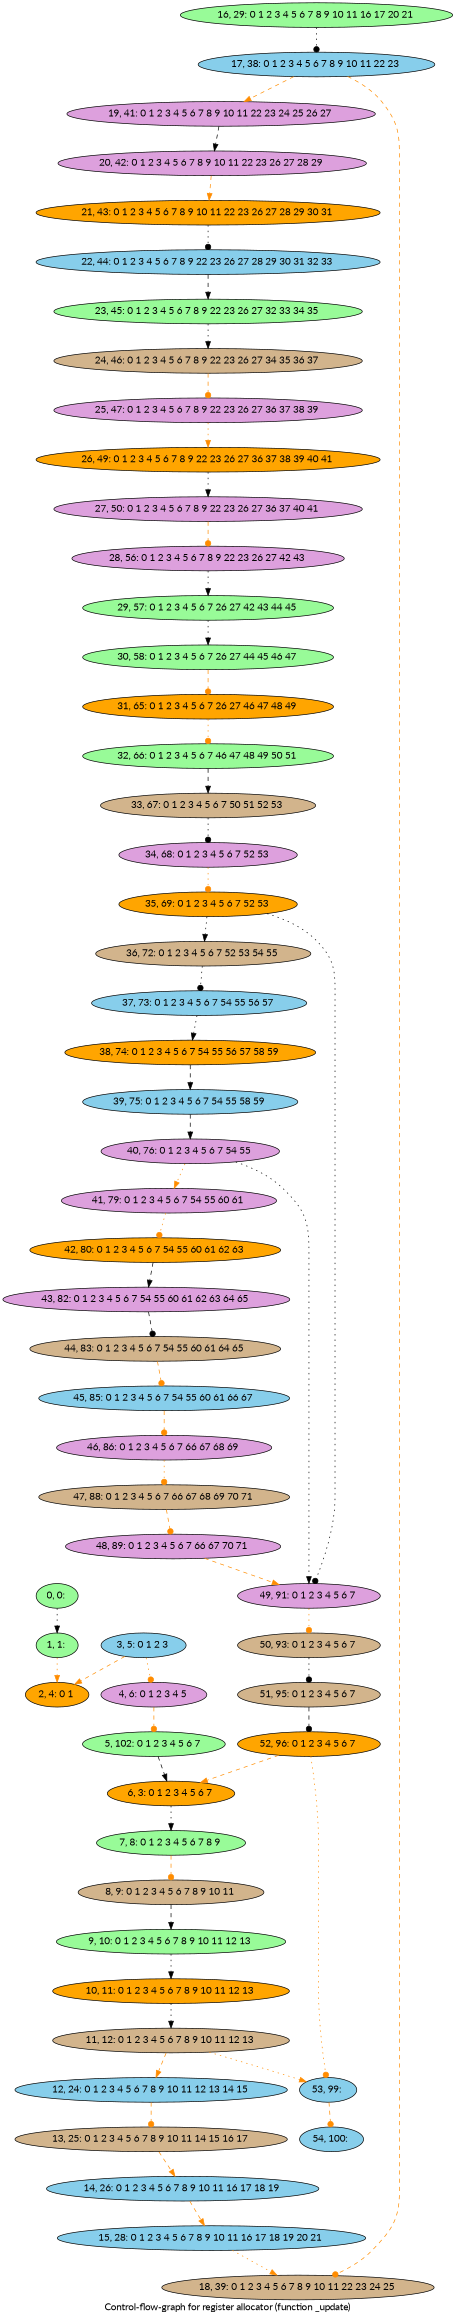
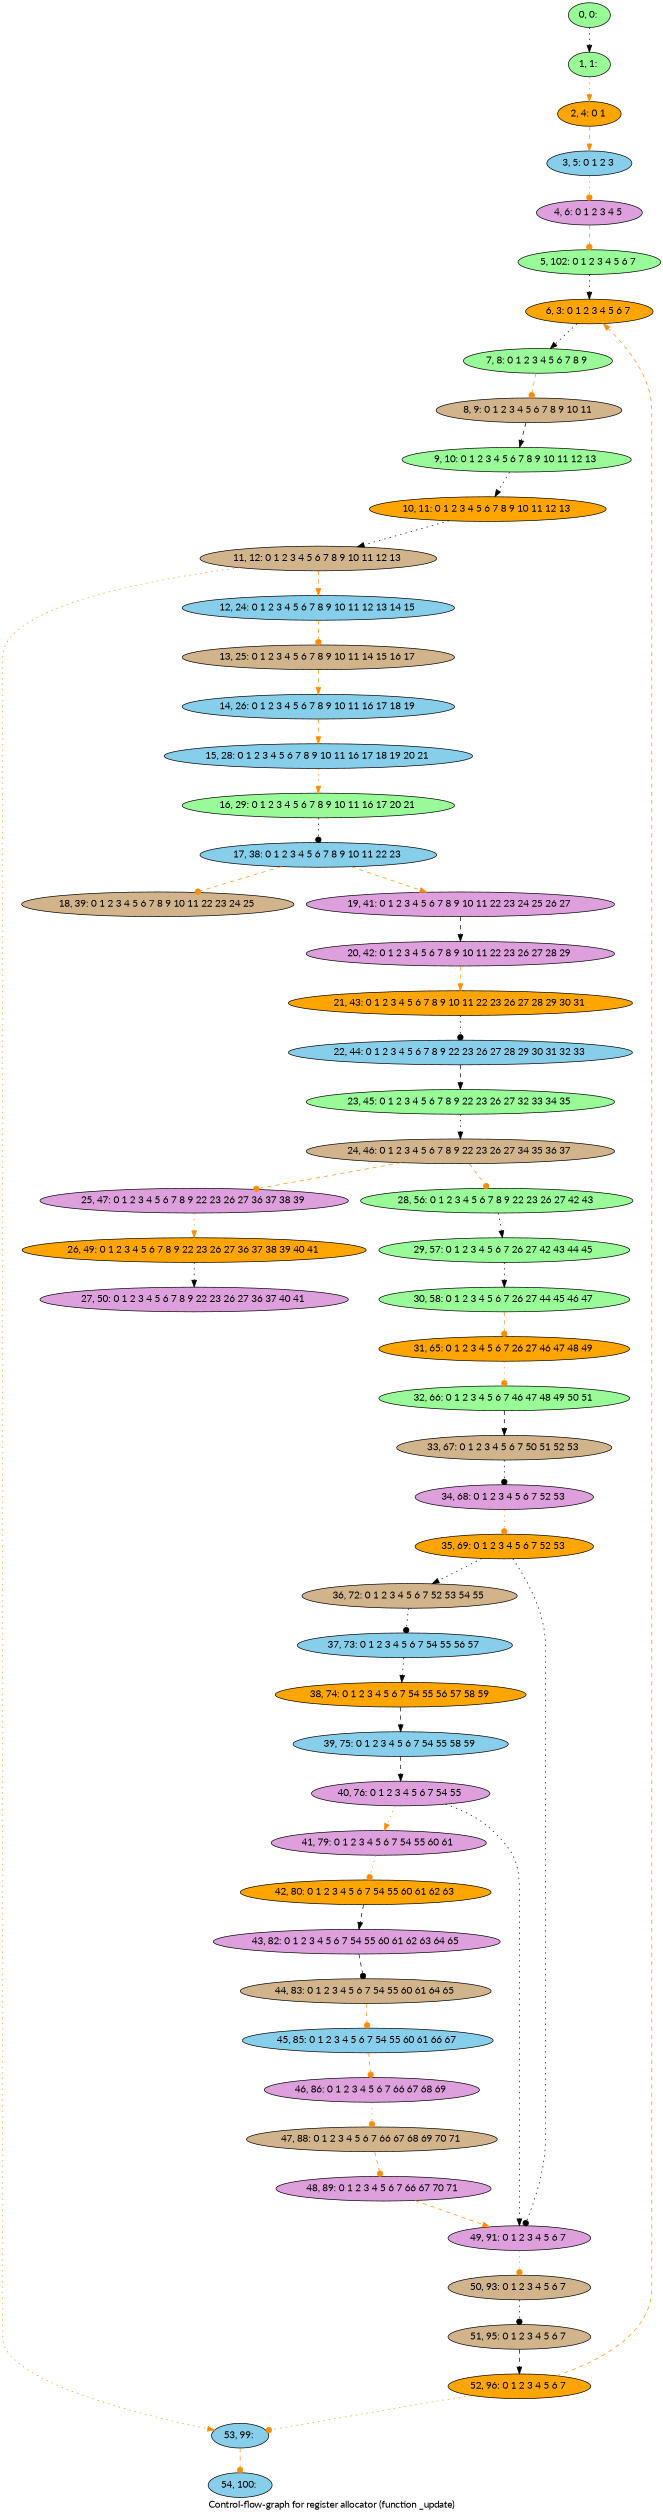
edge "27, 50: 0 1 2 3 4 5 6 7 8 9 22 23 26 27 36 37 40 41" -> "28, 56: 0 1 2 3 4 5 6 7 8 9 22 23 26 27 42 43": now "24, 46: 0 1 2 3 4 5 6 7 8 9 22 23 26 27 34 35 36 37" -> "28, 56: 0 1 2 3 4 5 6 7 8 9 22 23 26 27 42 43"
node "28, 56: 0 1 2 3 4 5 6 7 8 9 22 23 26 27 42 43": fillcolor plum -> palegreen
edge "3, 5: 0 1 2 3" -> "2, 4: 0 1": reversed
edge "51, 95: 0 1 2 3 4 5 6 7" -> "52, 96: 0 1 2 3 4 5 6 7": arrowhead dot -> normal
edge "5, 102: 0 1 2 3 4 5 6 7" -> "6, 3: 0 1 2 3 4 5 6 7": style dashed -> dotted
edge "15, 28: 0 1 2 3 4 5 6 7 8 9 10 11 16 17 18 19 20 21" -> "18, 39: 0 1 2 3 4 5 6 7 8 9 10 11 22 23 24 25": now "15, 28: 0 1 2 3 4 5 6 7 8 9 10 11 16 17 18 19 20 21" -> "16, 29: 0 1 2 3 4 5 6 7 8 9 10 11 16 17 20 21"
